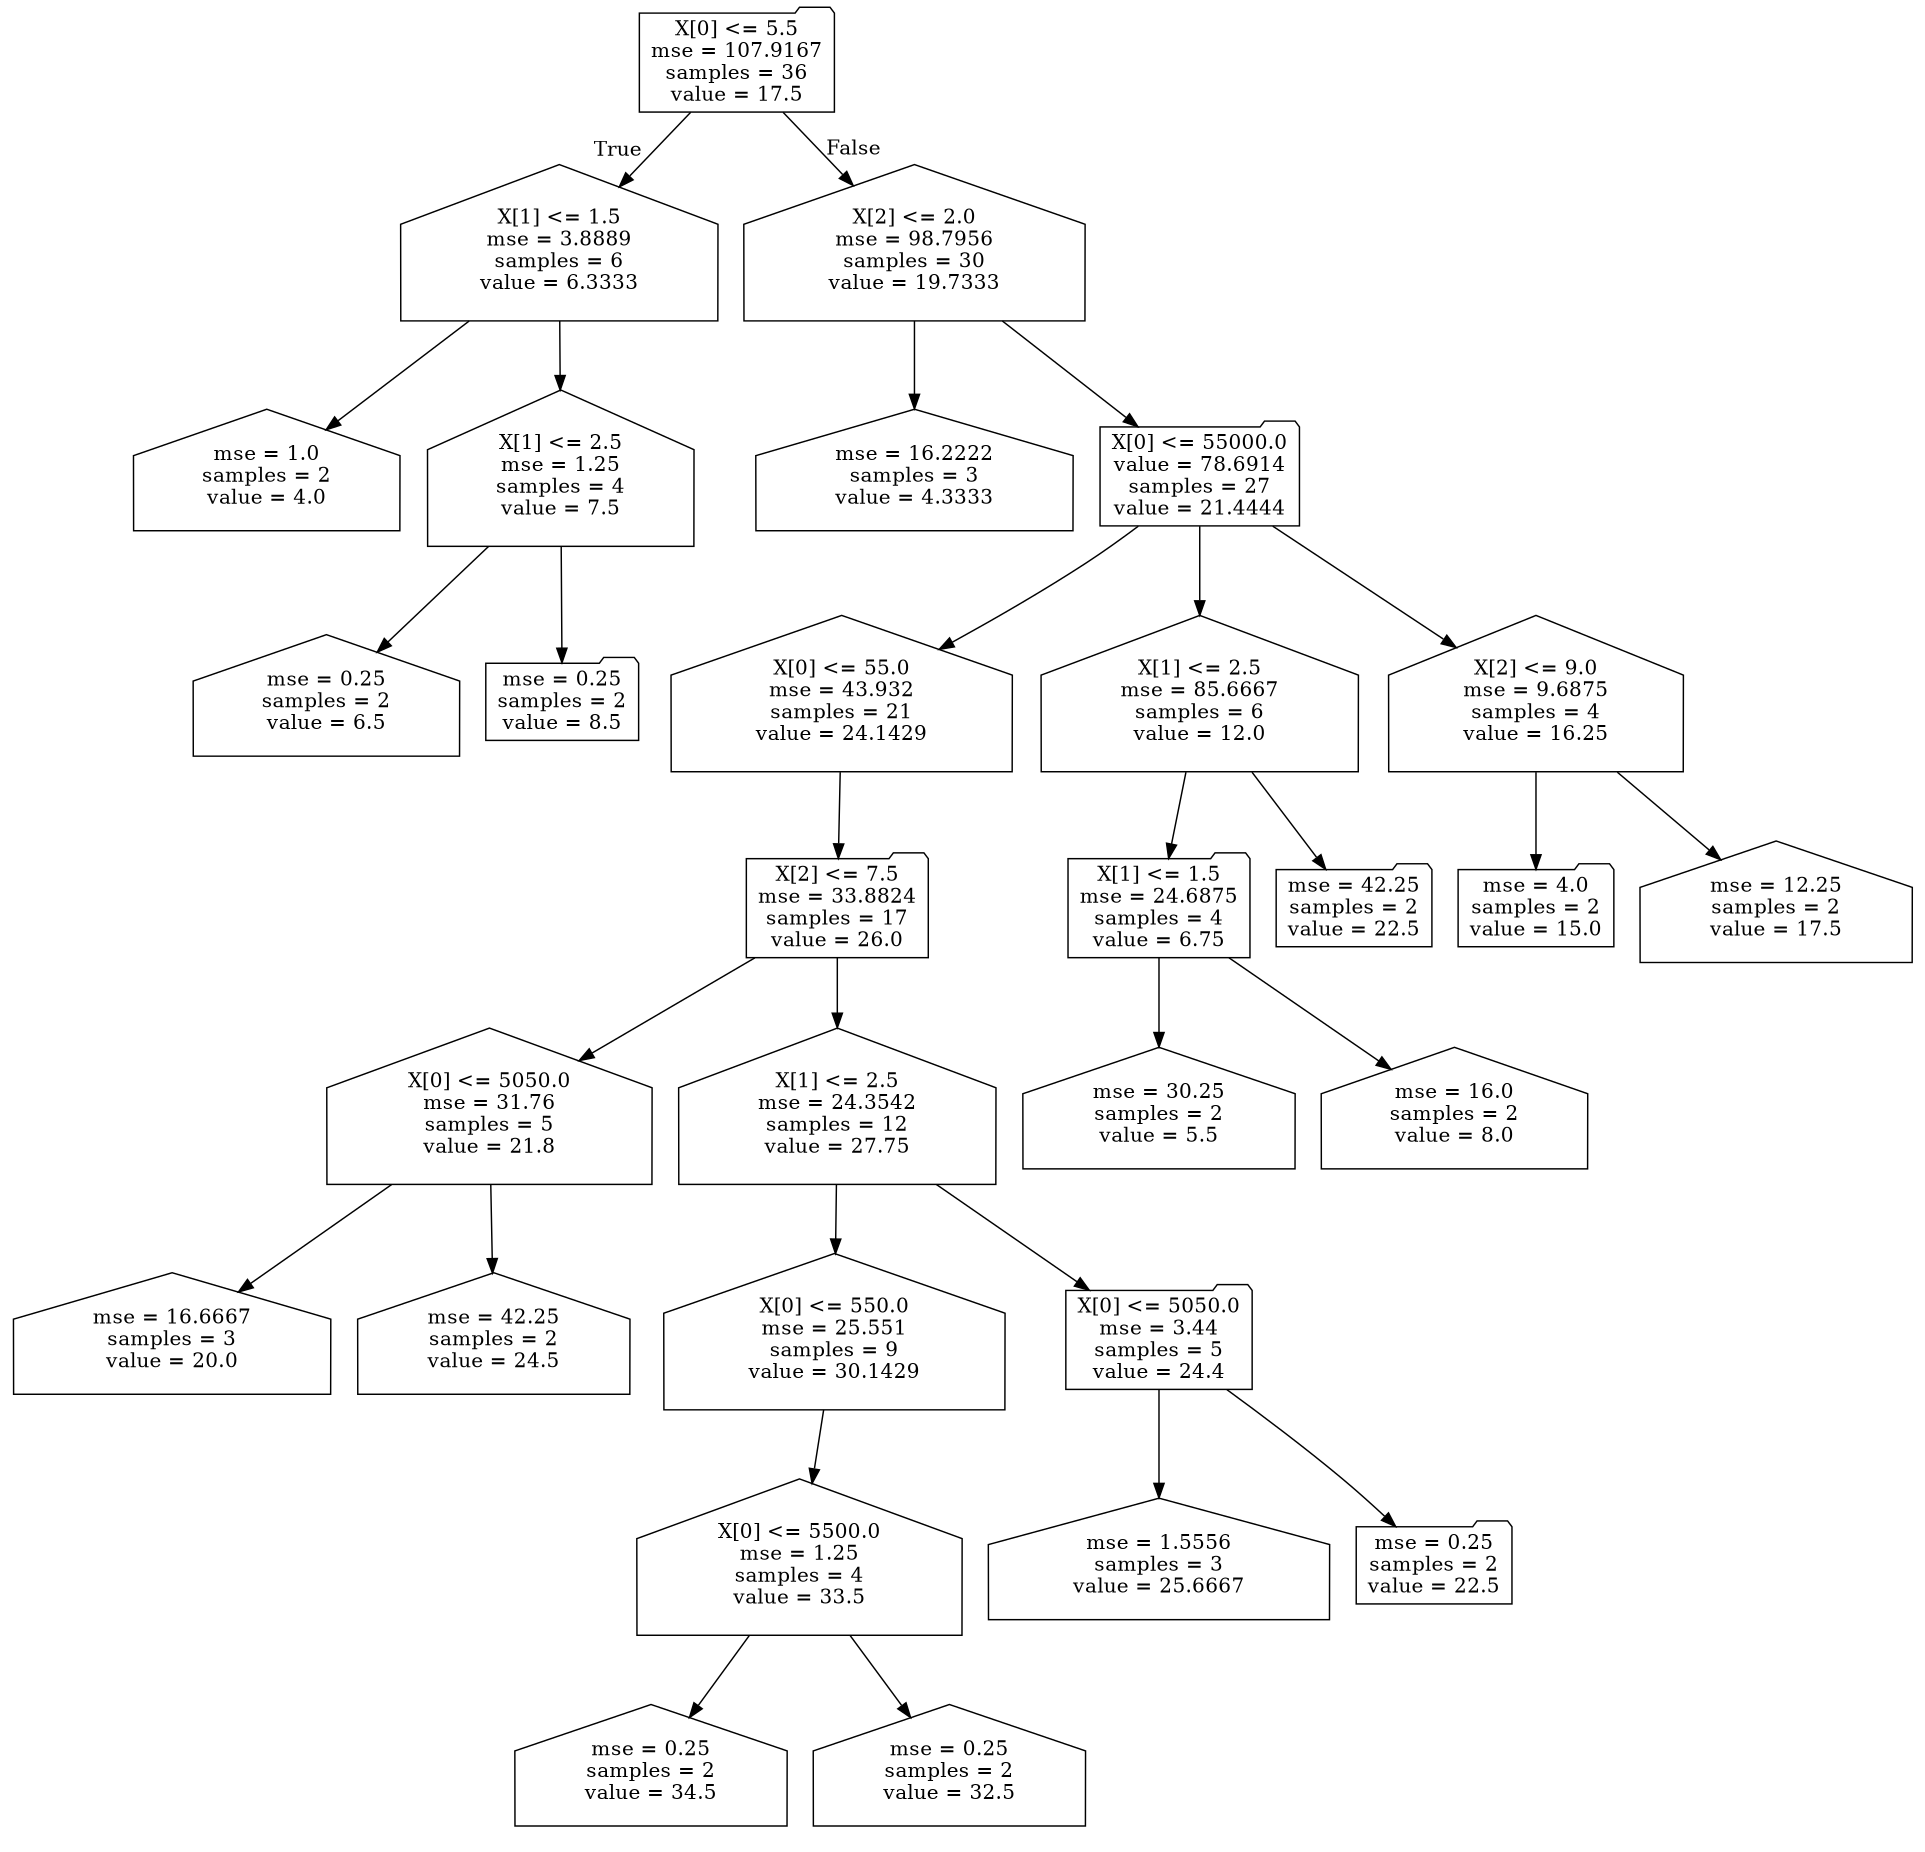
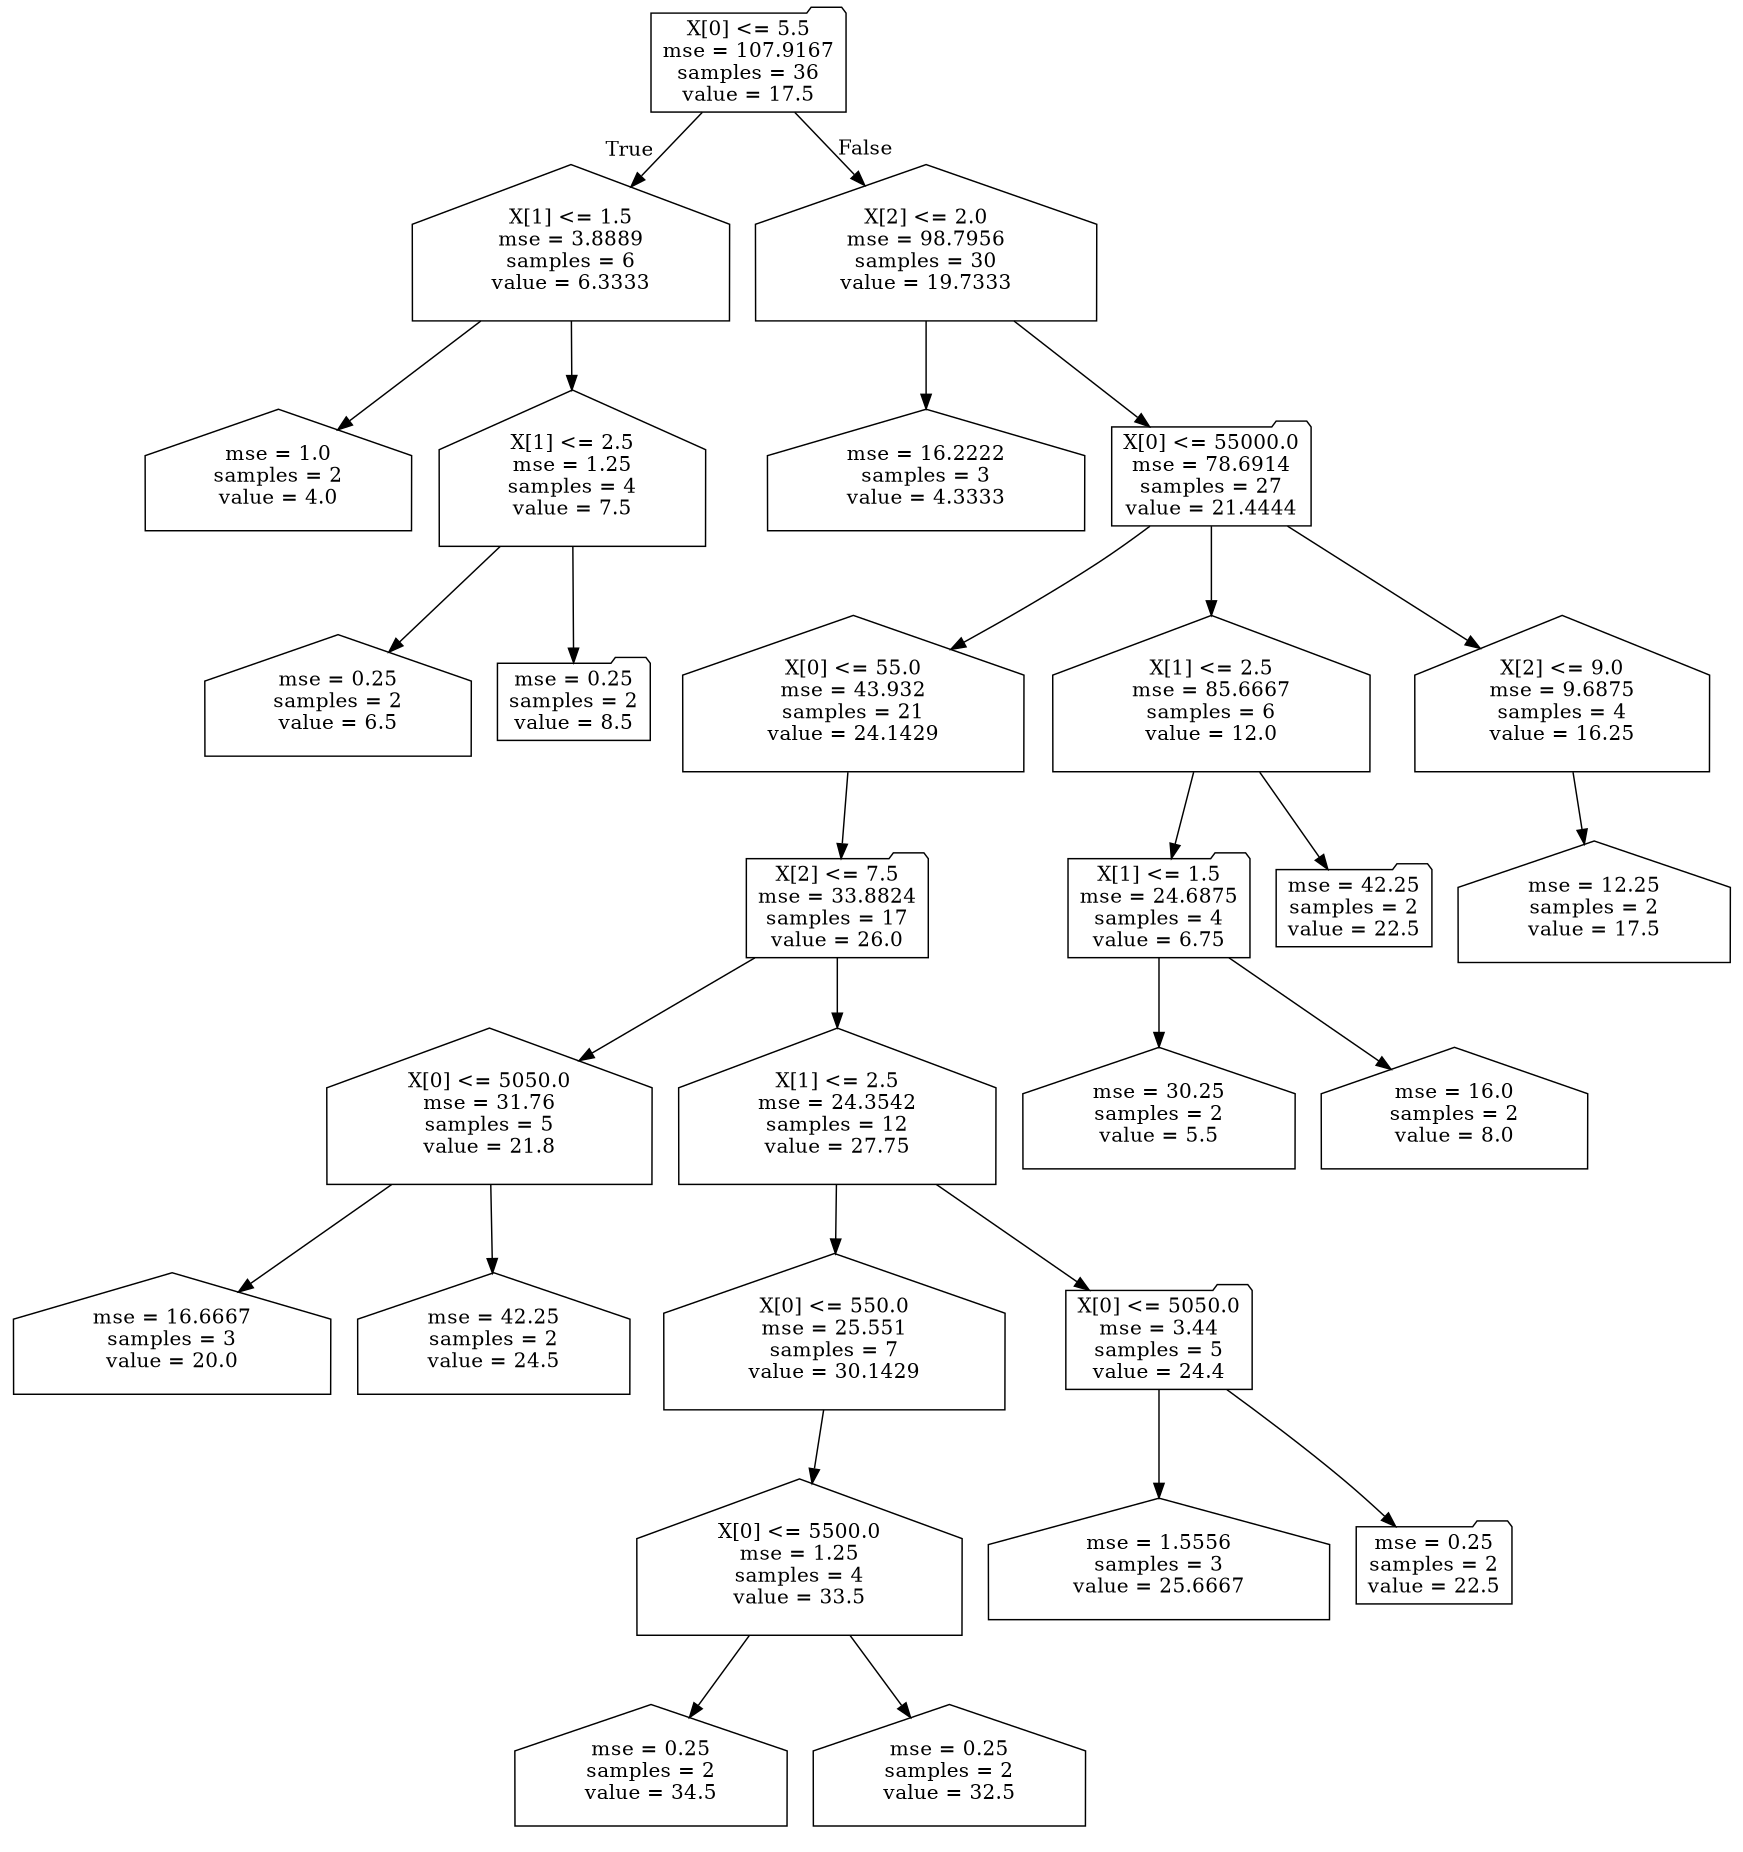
node "X[0] <= 55000.0 value = 78.6914 samples = 27 value = 21.4444": label "X[0] <= 55000.0 value = 78.6914 samples = 27 value = 21.4444" -> "X[0] <= 55000.0 mse = 78.6914 samples = 27 value = 21.4444"
node "mse = 4.0 samples = 2 value = 15.0": removed
node "X[0] <= 550.0 mse = 25.551 samples = 9 value = 30.1429": label "X[0] <= 550.0 mse = 25.551 samples = 9 value = 30.1429" -> "X[0] <= 550.0 mse = 25.551 samples = 7 value = 30.1429"
